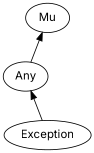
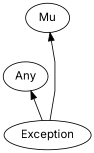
edge "Any" -> "Mu": now "Exception" -> "Mu"
